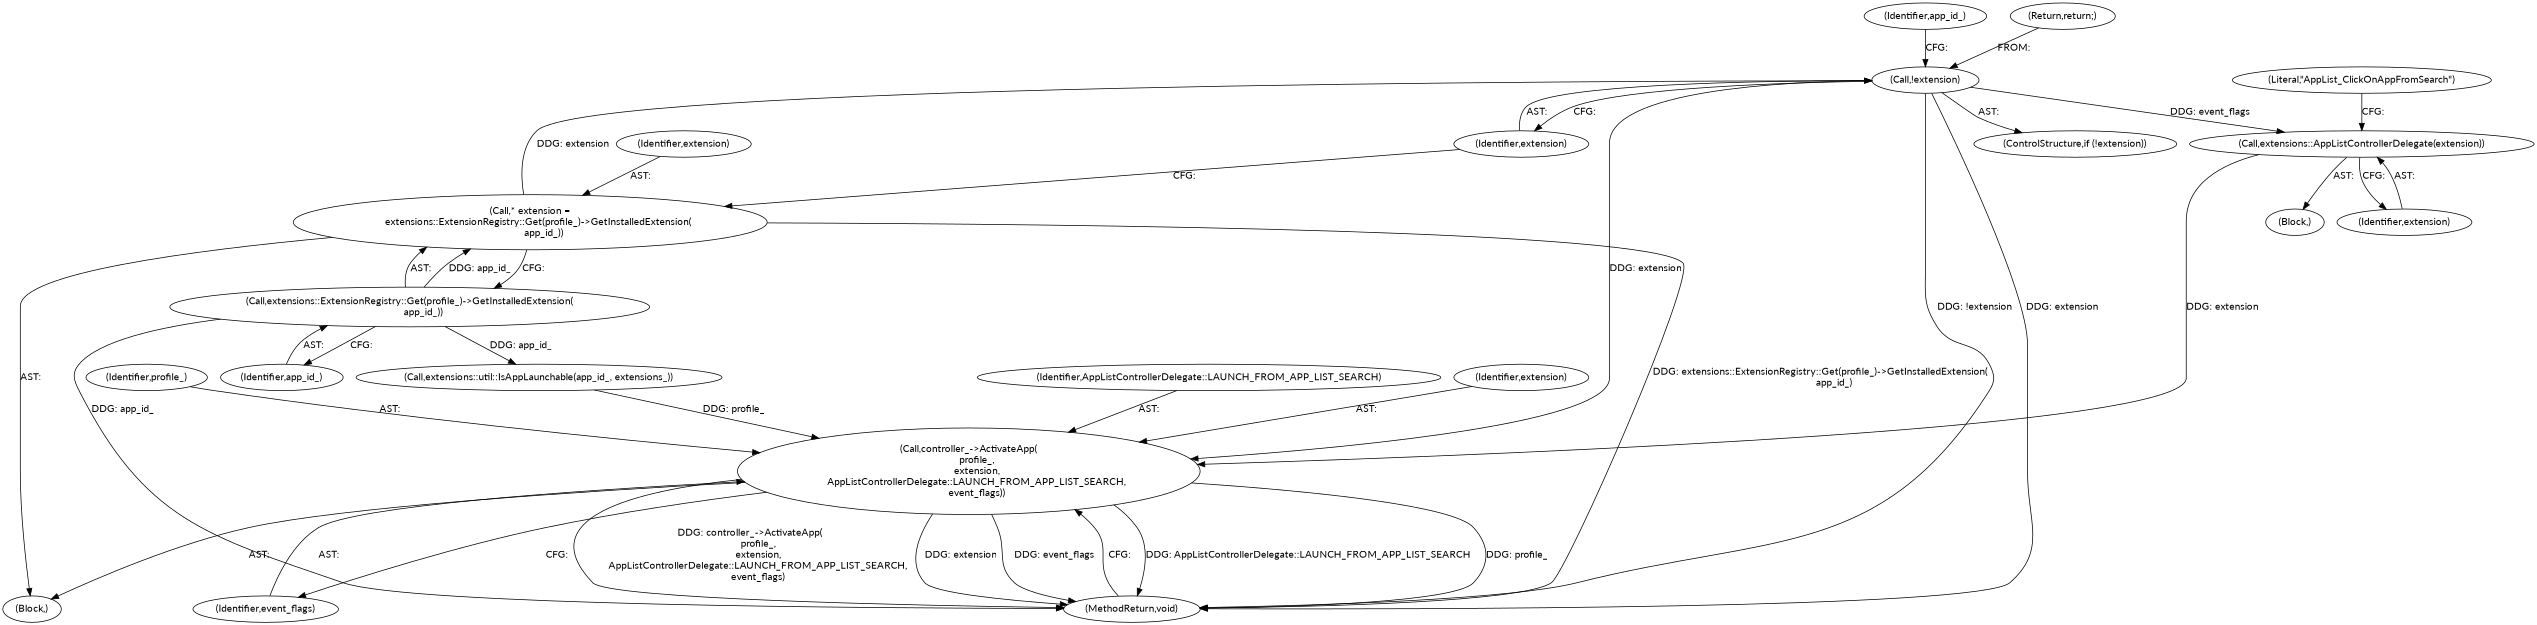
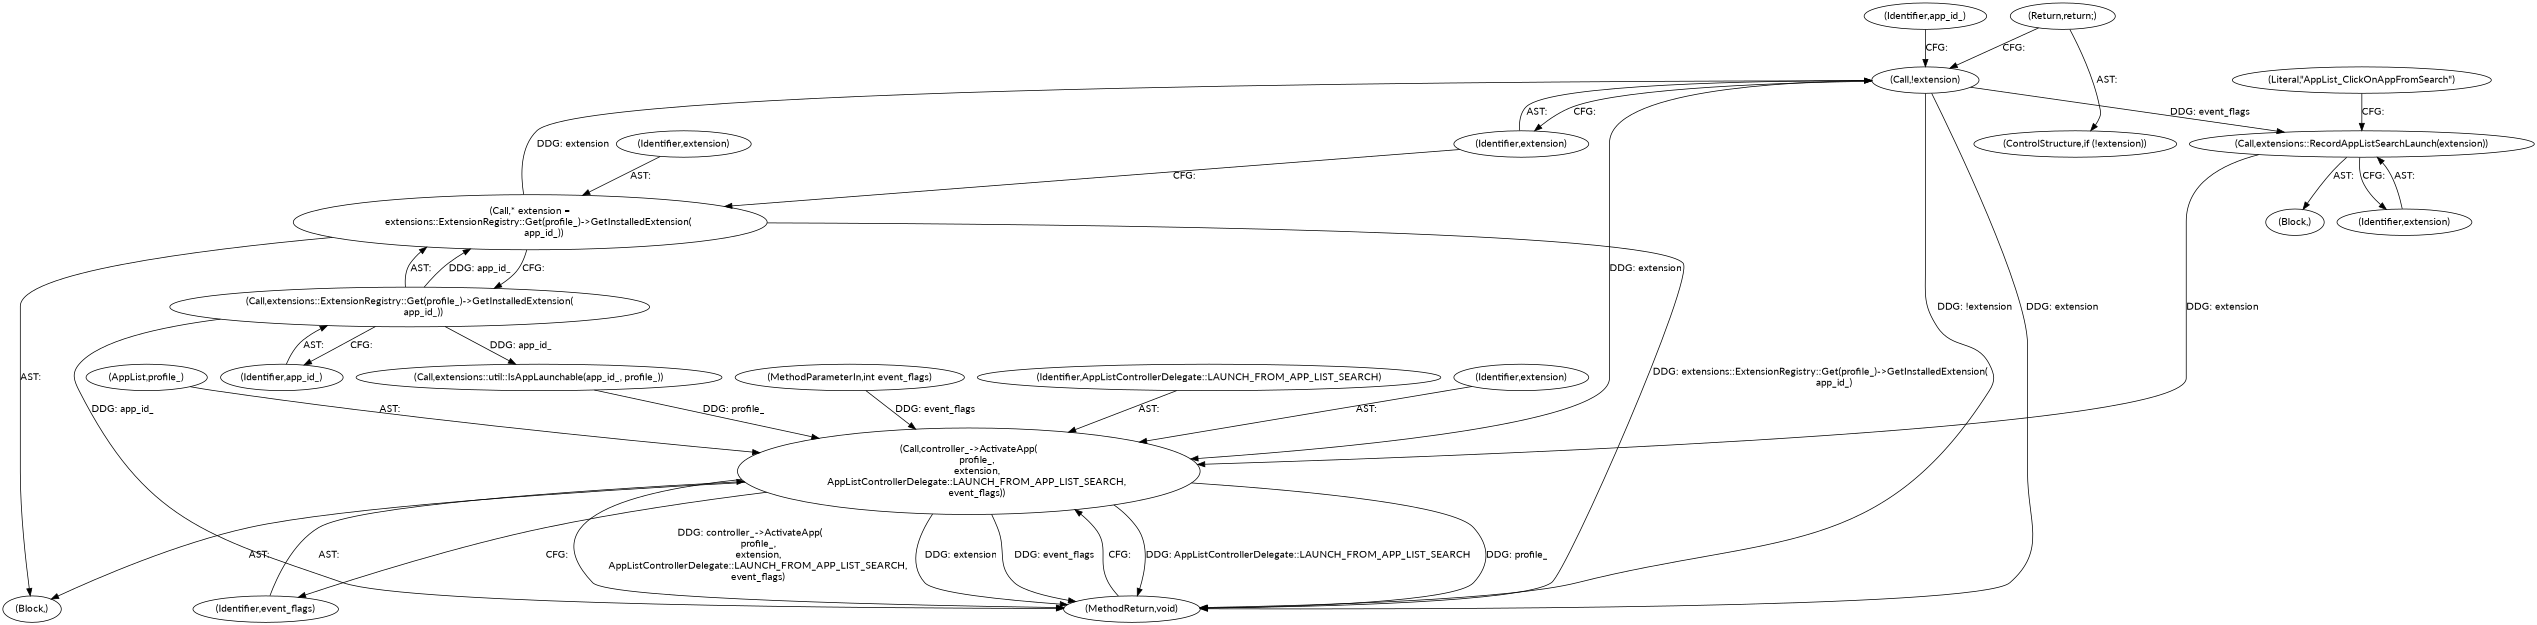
edge "(Return,return;)" -> "(Call,!extension)": label "FROM: " -> "CFG: "
edge "(Call,!extension)" -> "(ControlStructure,if (!extension))": now "(Return,return;)" -> "(ControlStructure,if (!extension))"
node "(Call,extensions::AppListControllerDelegate(extension))": label "(Call,extensions::AppListControllerDelegate(extension))" -> "(Call,extensions::RecordAppListSearchLaunch(extension))"
node "(Identifier,profile_)": label "(Identifier,profile_)" -> "(AppList,profile_)"
node "(Call,extensions::util::IsAppLaunchable(app_id_, extensions_))": label "(Call,extensions::util::IsAppLaunchable(app_id_, extensions_))" -> "(Call,extensions::util::IsAppLaunchable(app_id_, profile_))"
node "(MethodParameterIn,int event_flags)": added
